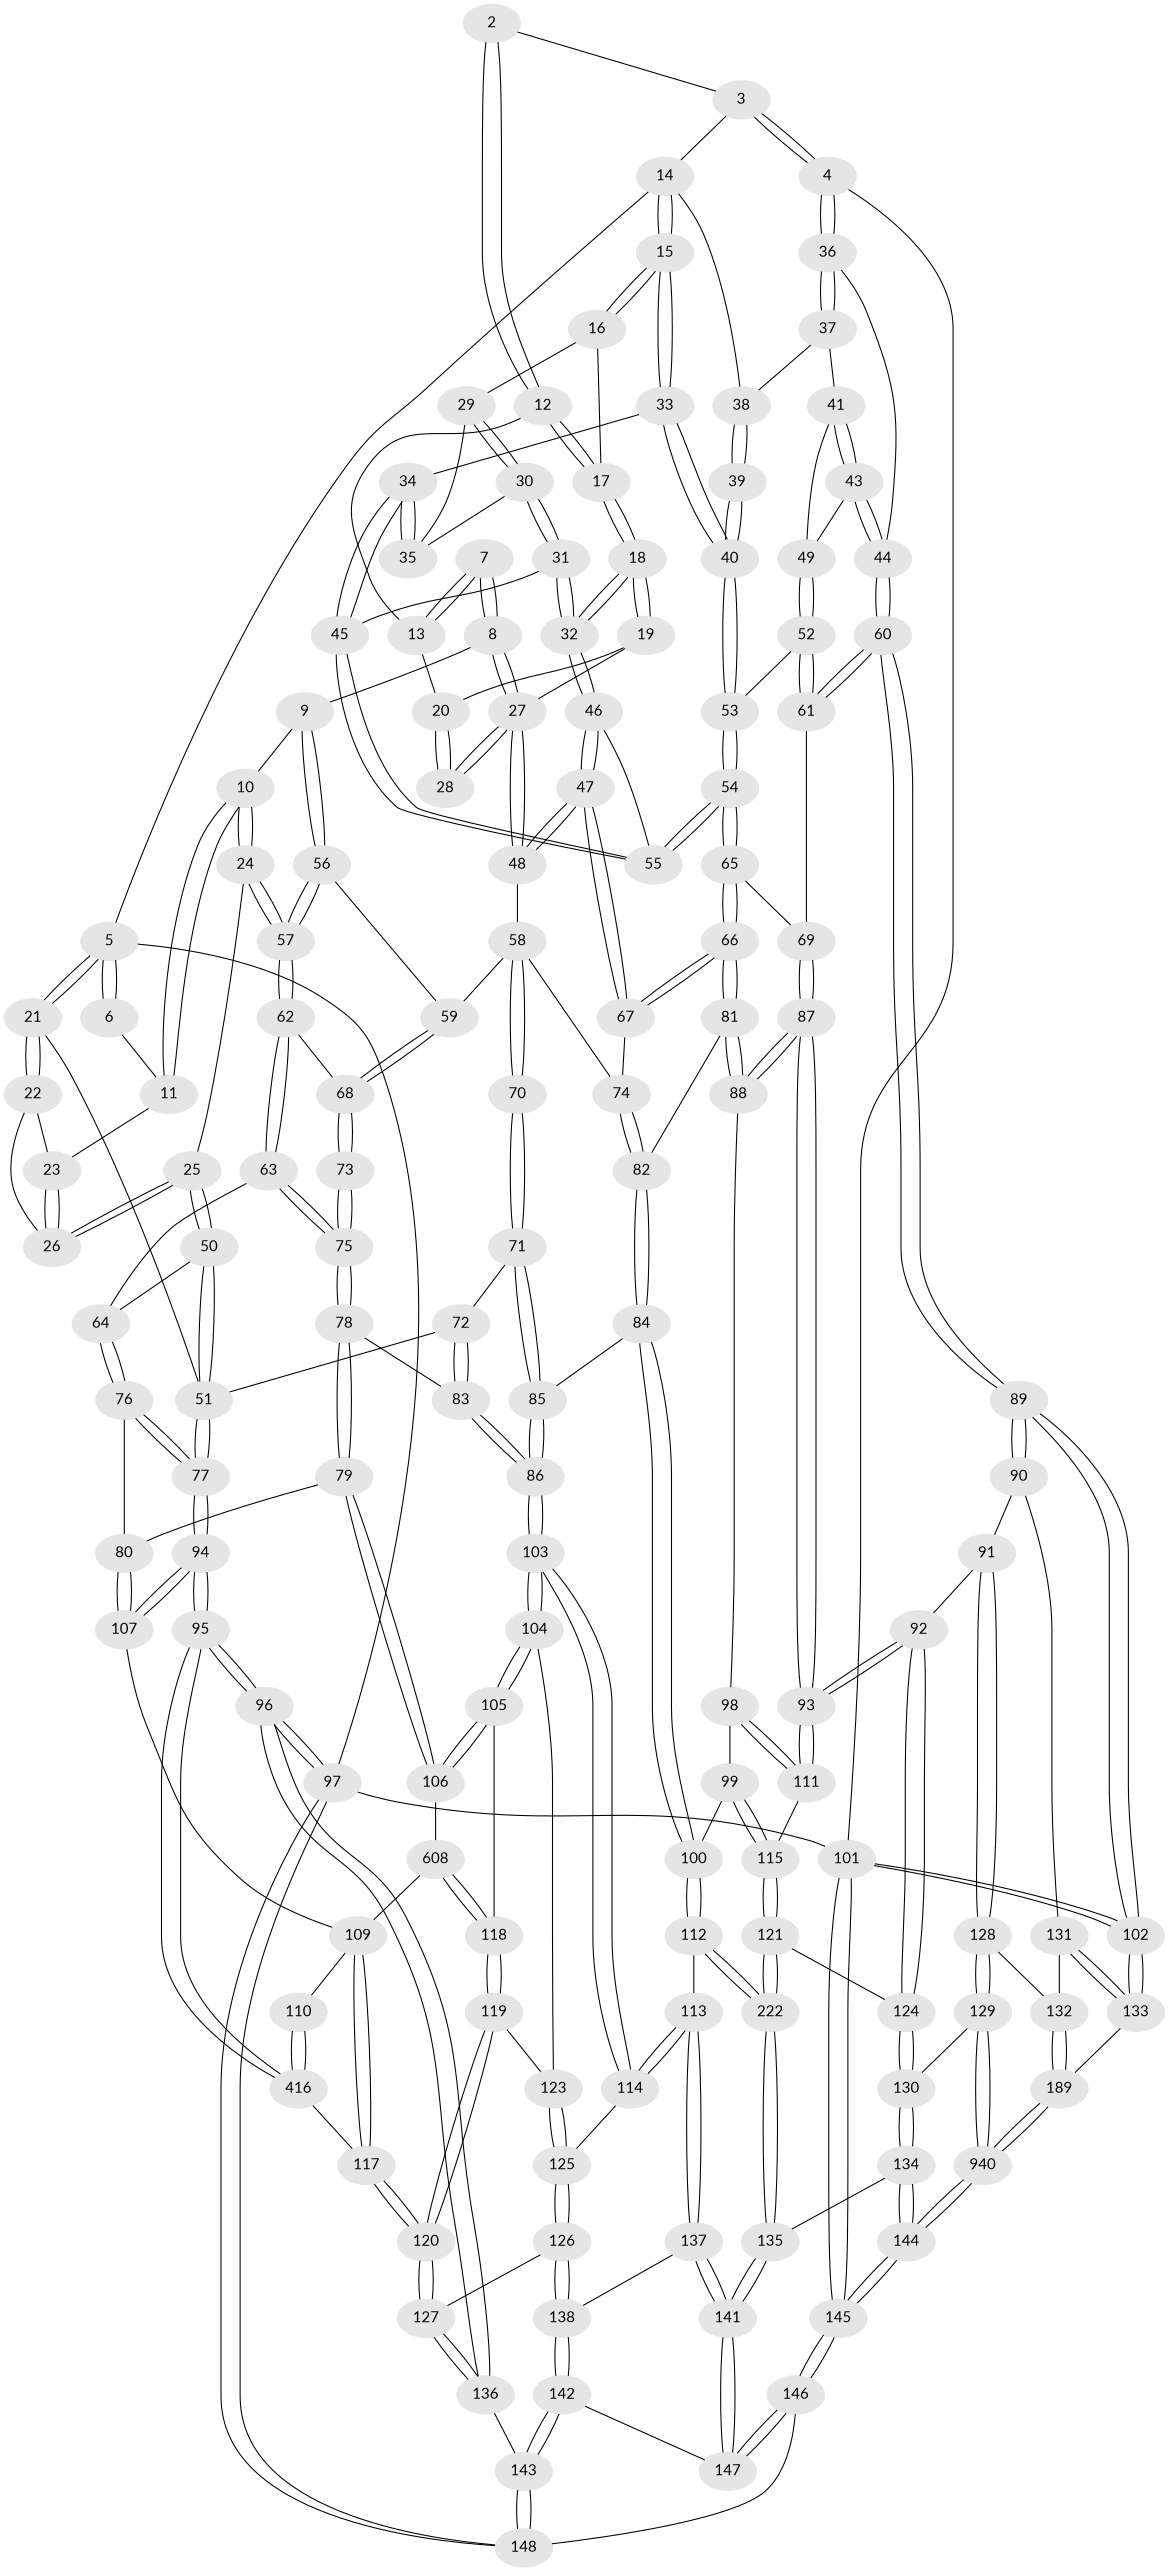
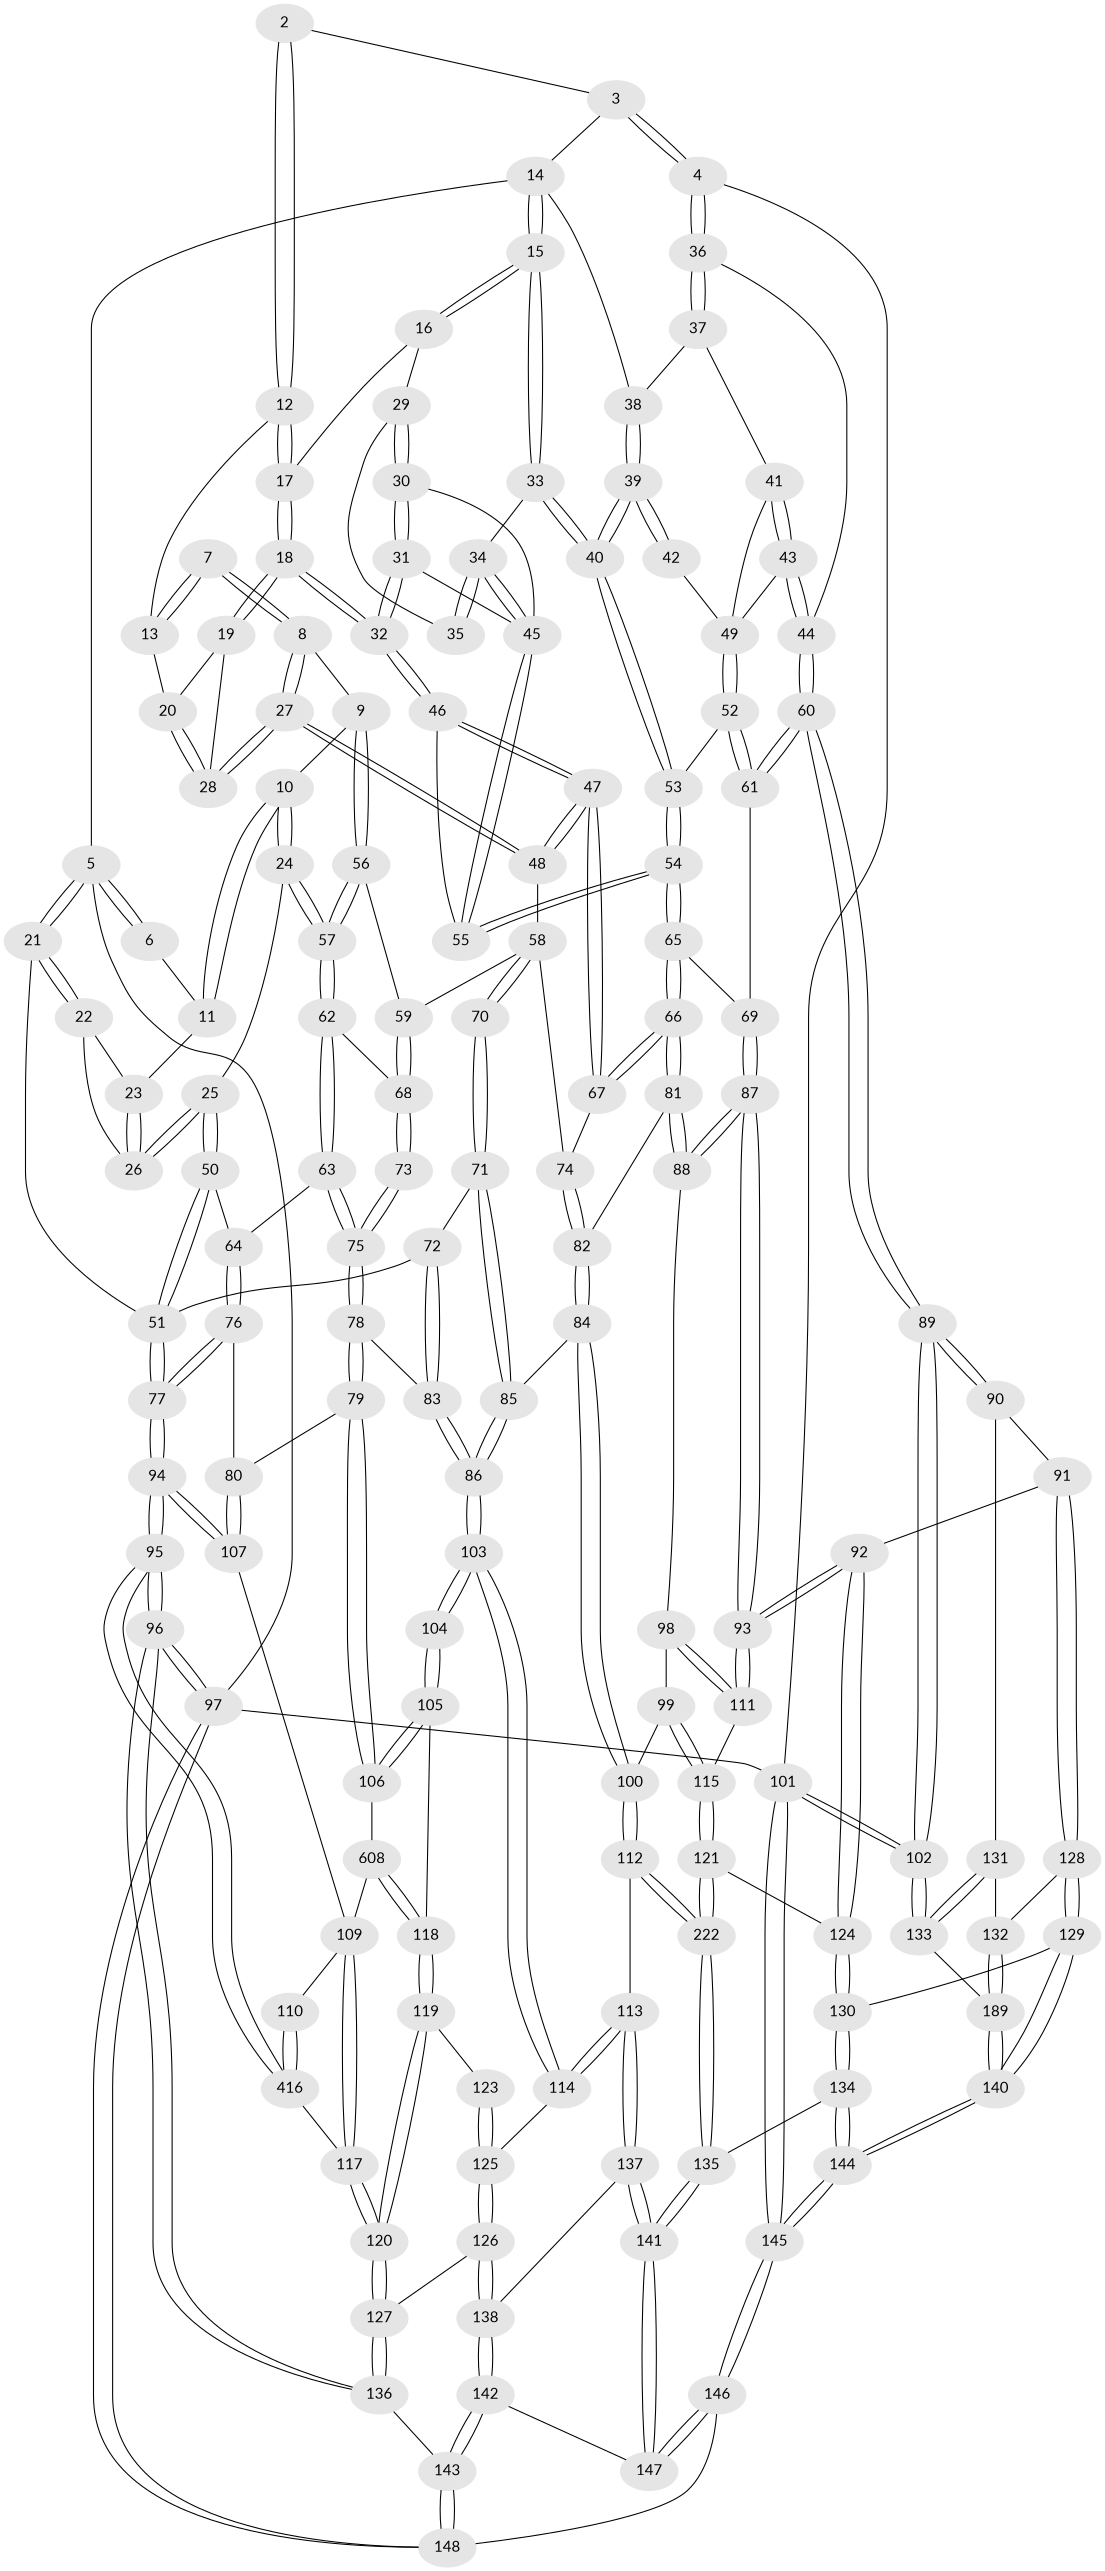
edge "30" -- "35": now "30" -- "45"
node "42": added
edge "19" -- "27": now "19" -- "28"
edge "104" -- "123": removed
node "940": label "940" -> "140"
